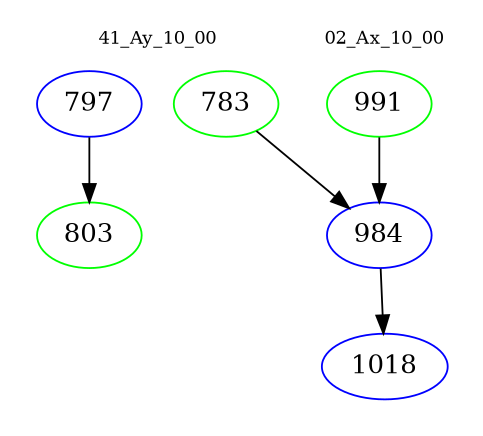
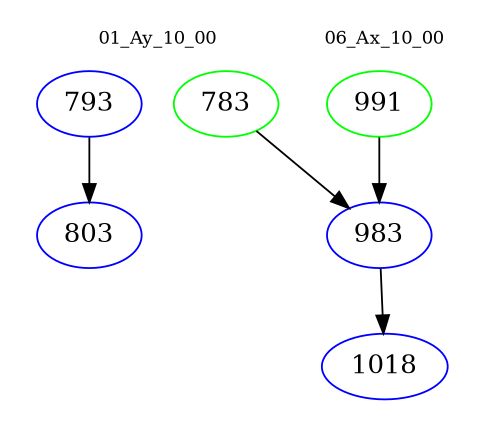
cluster "41_Ay_10_00": label "41_Ay_10_00" -> "01_Ay_10_00"
cluster "02_Ax_10_00": label "02_Ax_10_00" -> "06_Ax_10_00"
node "797": label "797" -> "793"
node "803": color green -> blue
node "984": label "984" -> "983"
